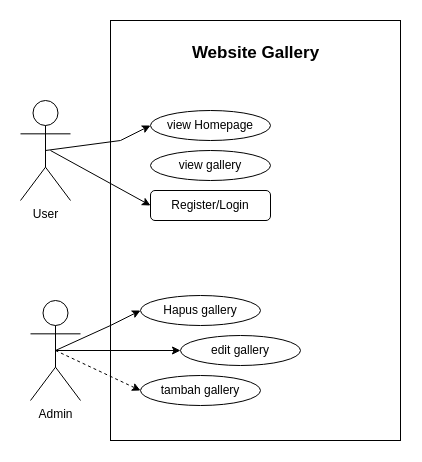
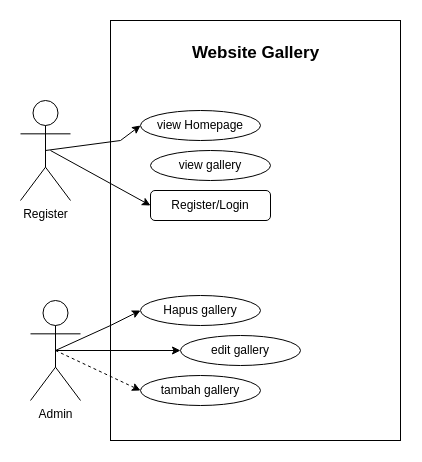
node "view Homepage": moved (211, 126) -> (201, 126)
node "User": label "User" -> "Register"
